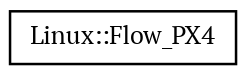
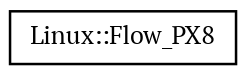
node "Linux::Flow_PX4": label "Linux::Flow_PX4" -> "Linux::Flow_PX8"
